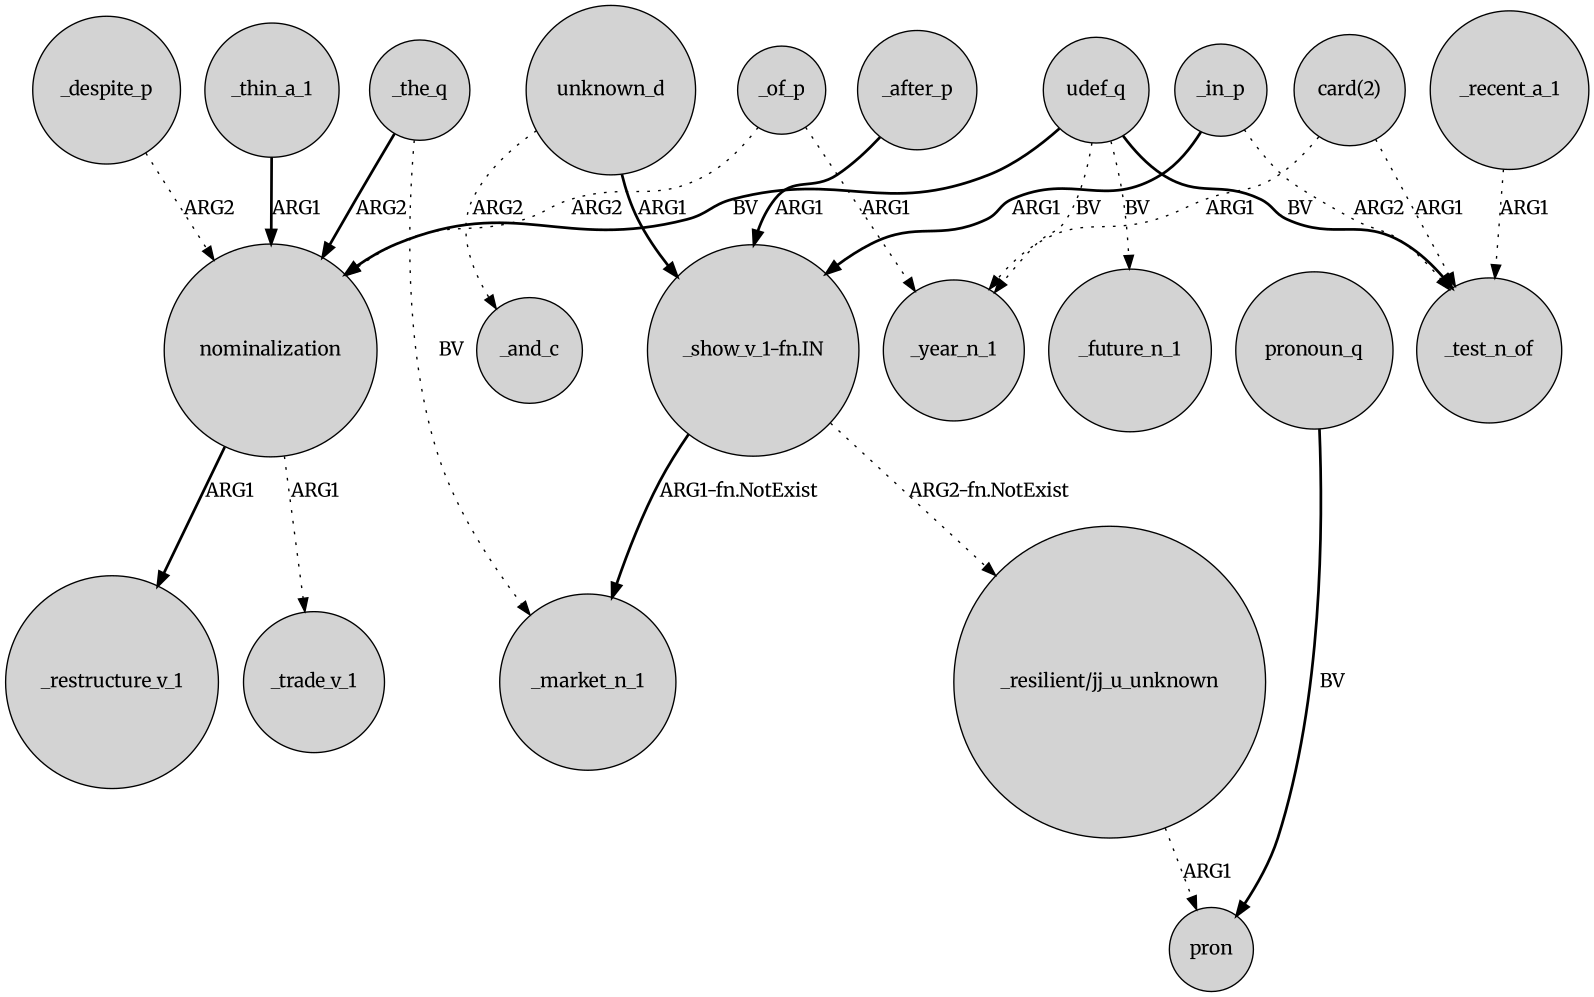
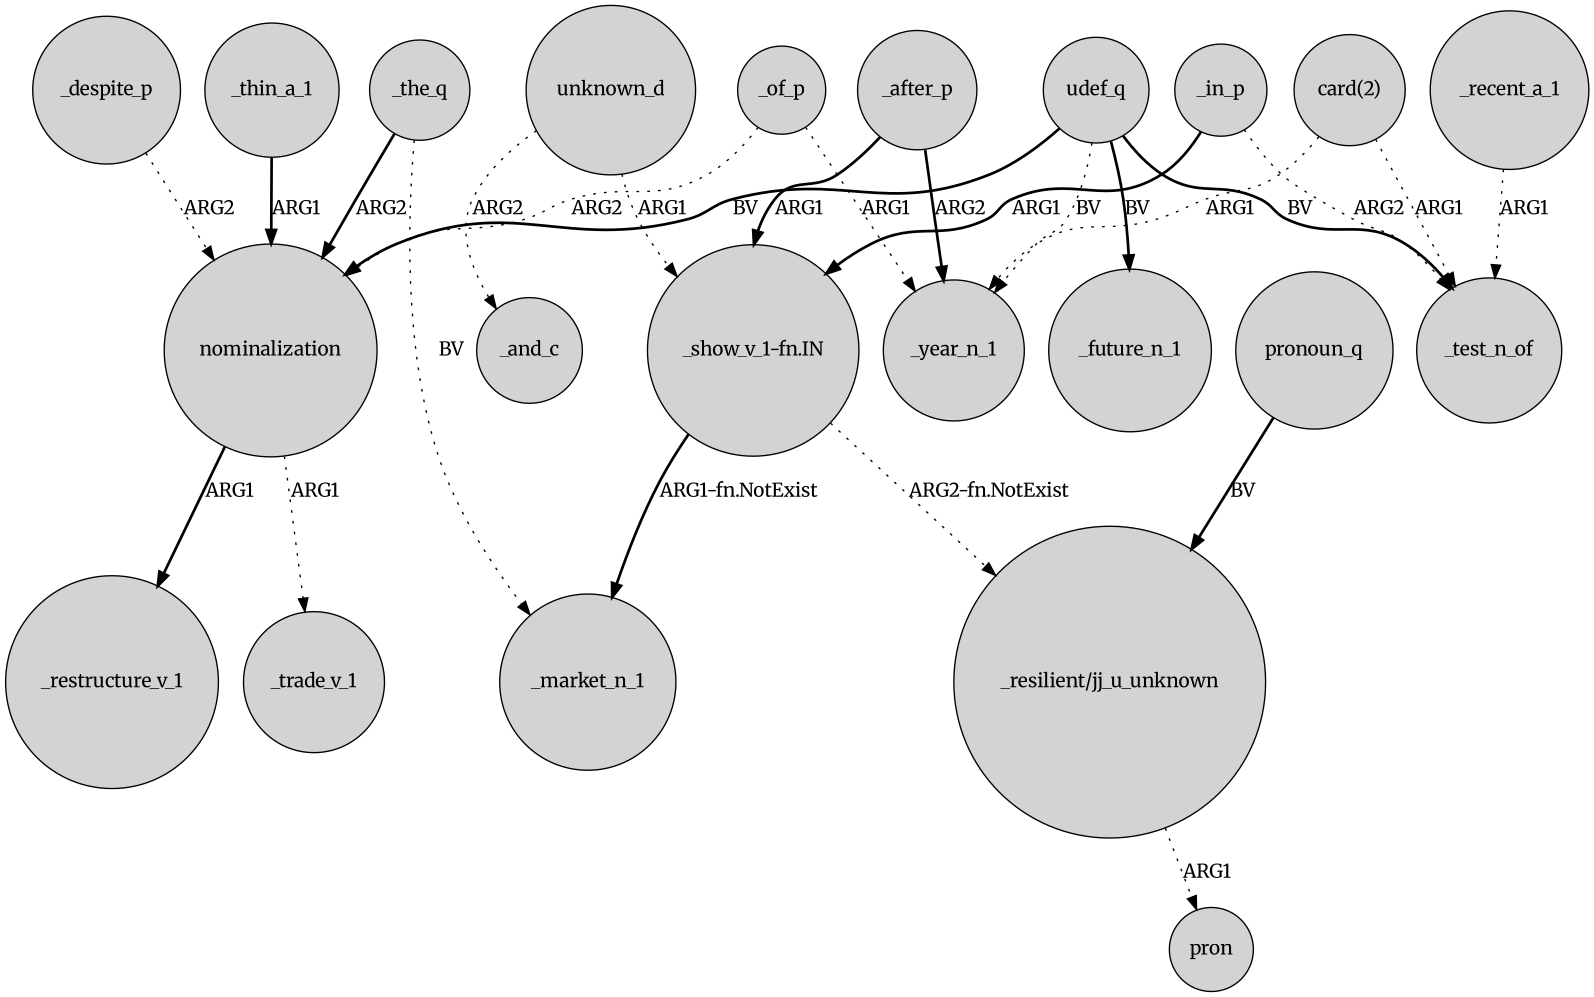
edge "udef_q" -> "_future_n_1": style dotted -> bold
edge "_after_p" -> "_year_n_1": added, label "ARG2"
edge "unknown_d" -> "_show_v_1-fn.IN": style bold -> dotted
edge "pronoun_q" -> "pron": now "pronoun_q" -> "_resilient/jj_u_unknown"
